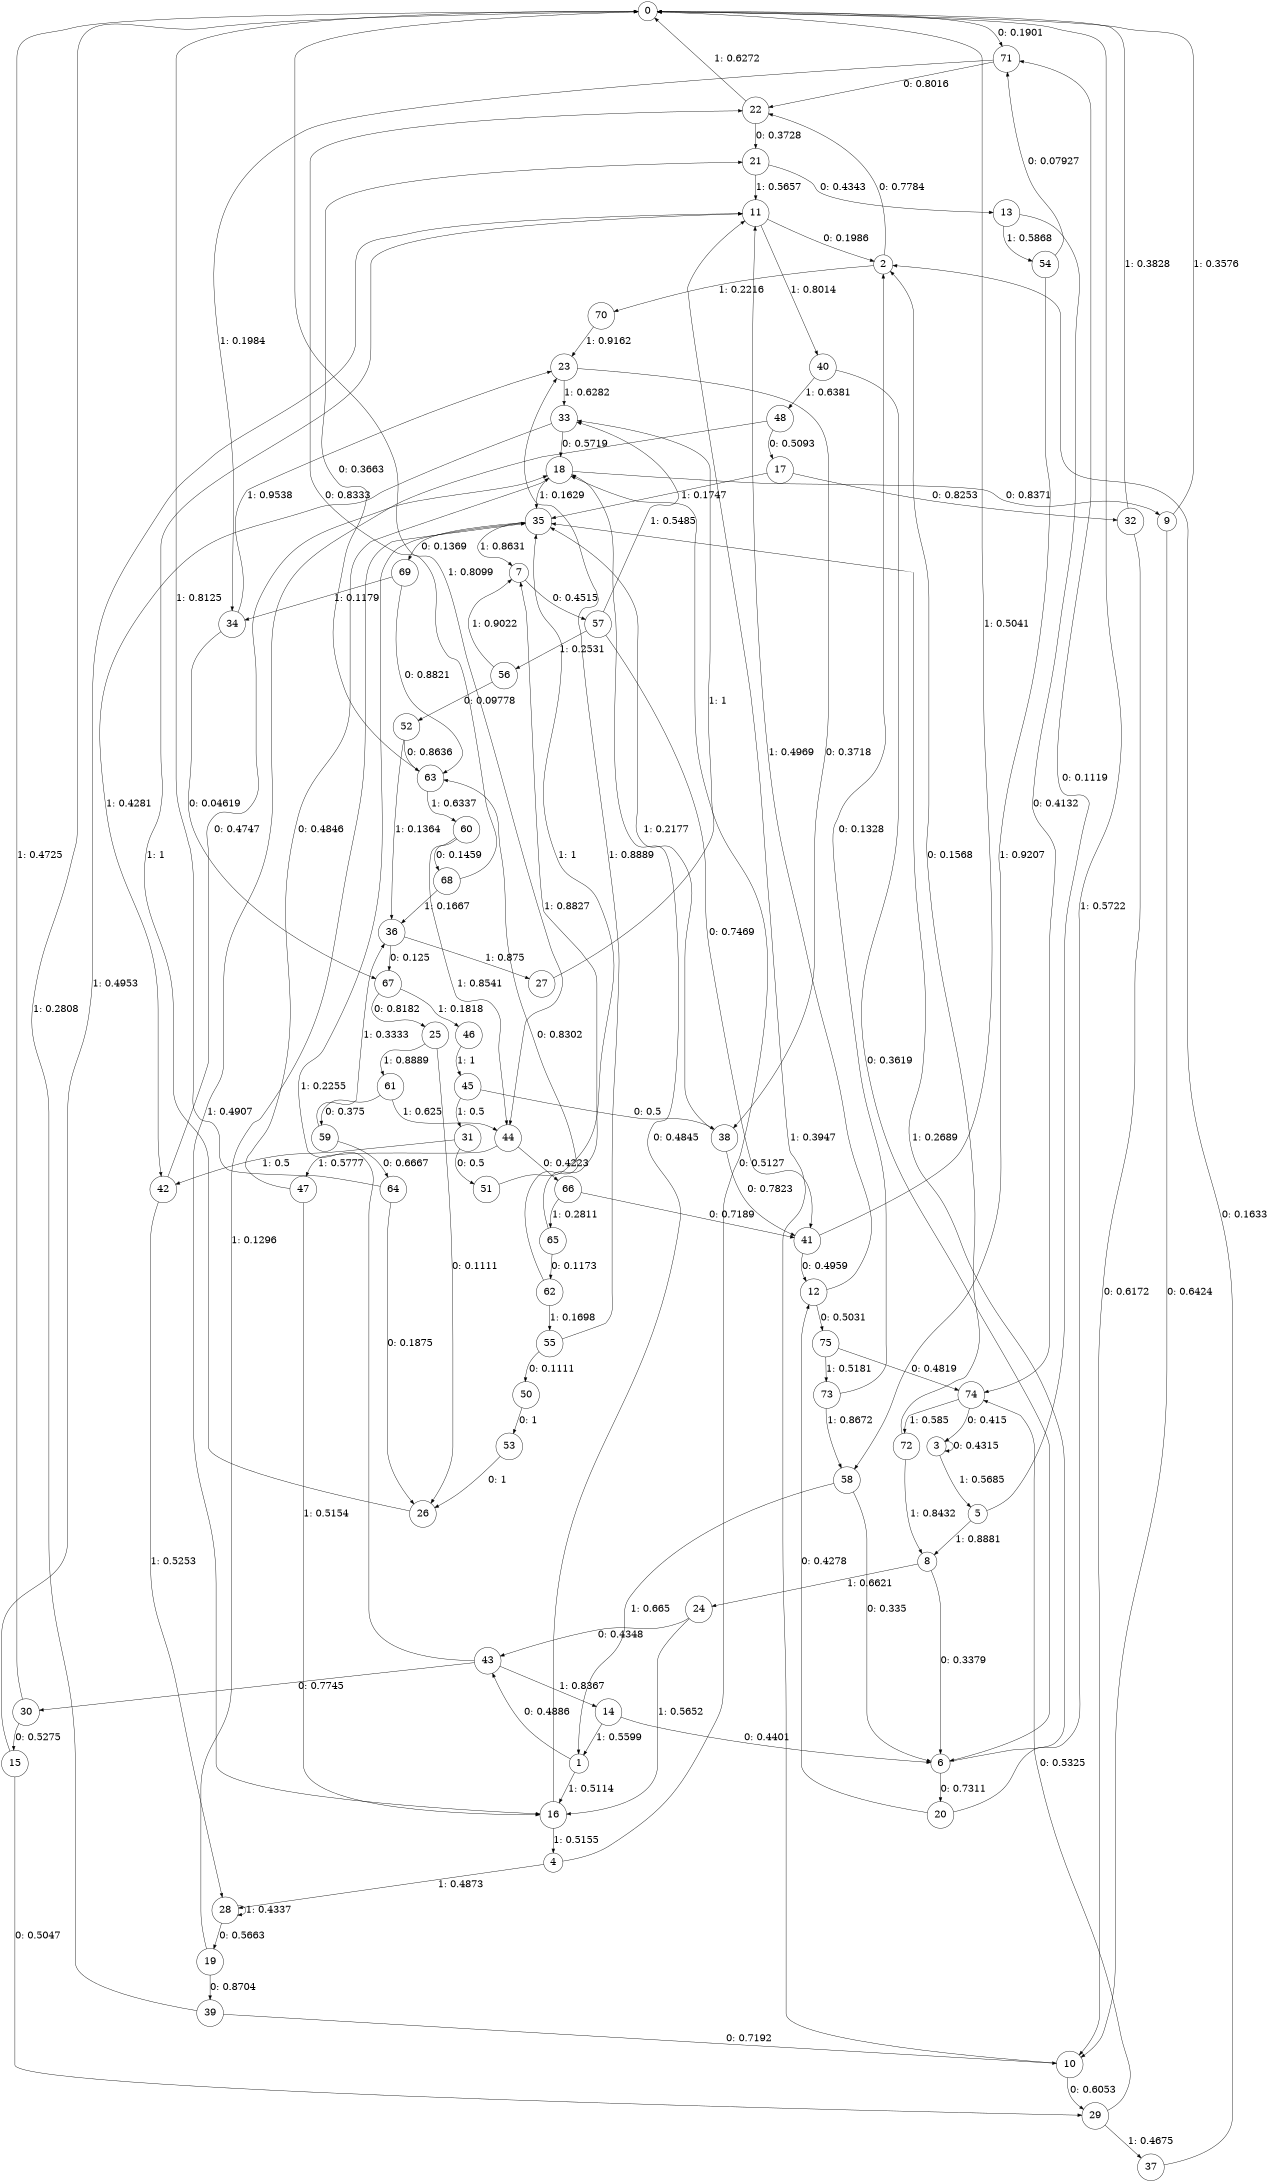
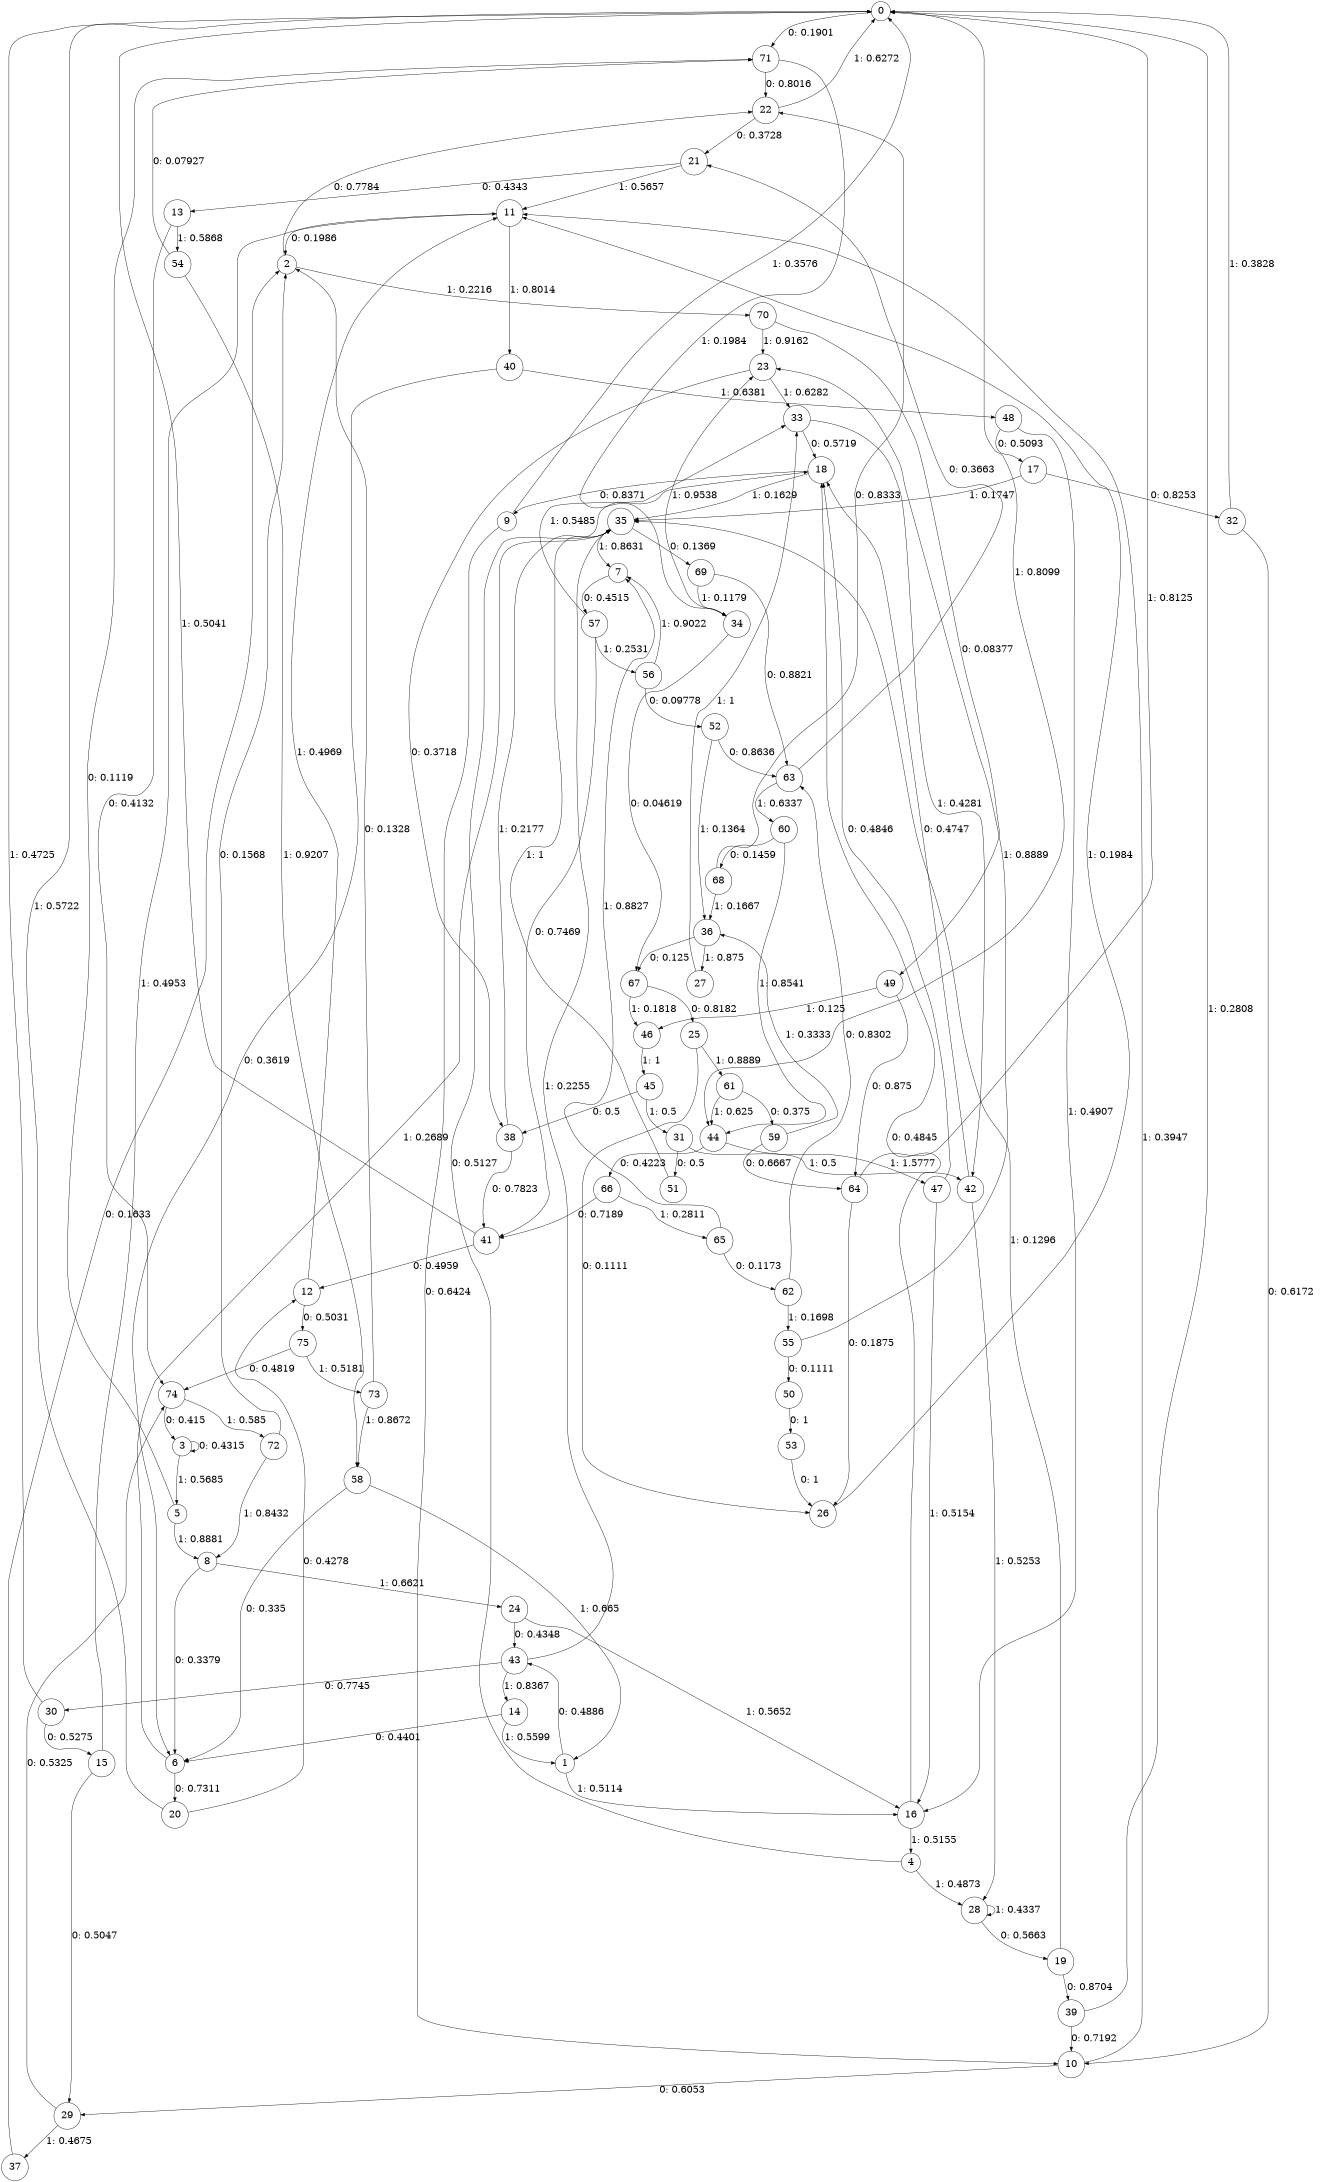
edge "26" -> "11": label "1: 1        " -> "1: 0.1984   "
node "49": added
edge "44" -> "47": label "1: 0.5777   " -> "1: 1.5777   "
